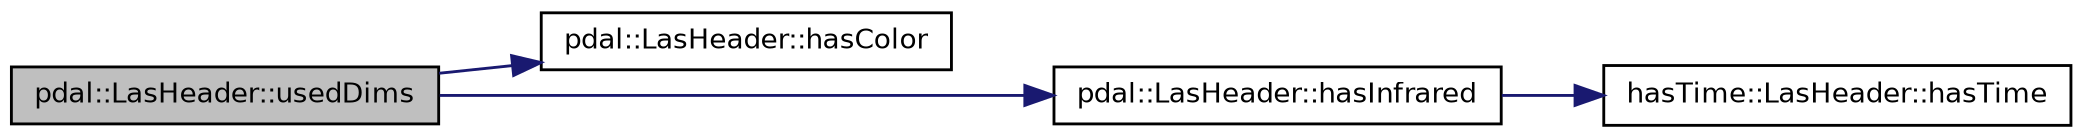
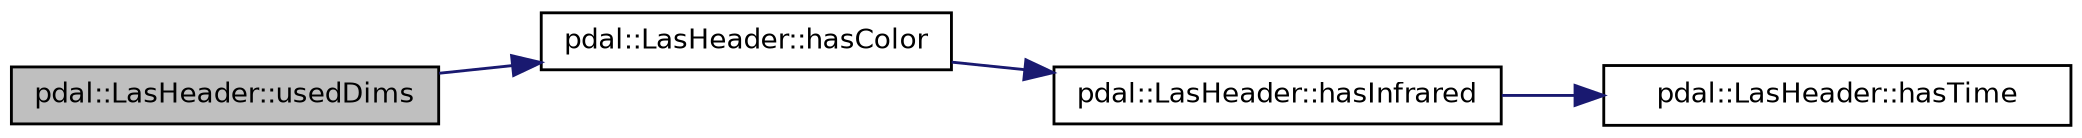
edge "pdal::LasHeader::usedDims" -> "pdal::LasHeader::hasInfrared": now "pdal::LasHeader::hasColor" -> "pdal::LasHeader::hasInfrared"
node "hasTime::LasHeader::hasTime": label "hasTime::LasHeader::hasTime" -> "pdal::LasHeader::hasTime"
